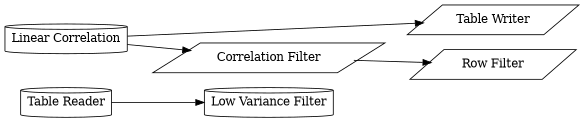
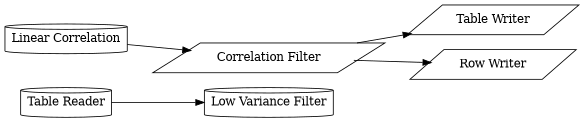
edge "Linear Correlation" -> "Table Writer": now "Correlation Filter" -> "Table Writer"
node "Row Filter": label "Row Filter" -> "Row Writer"
